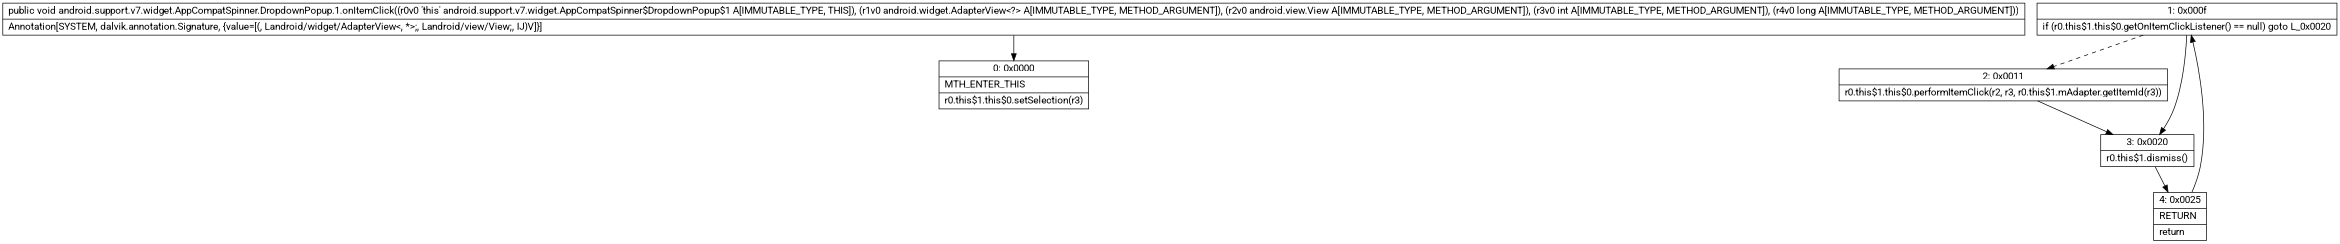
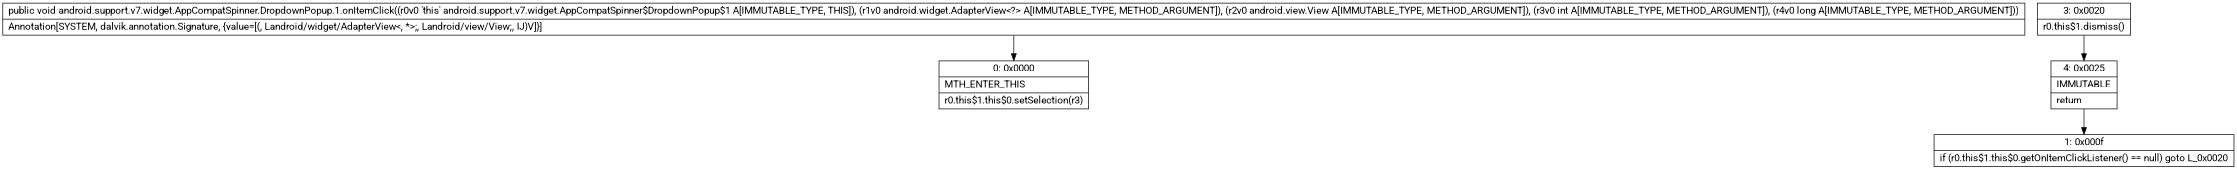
edge "1: 0x000f" -> "3: 0x0020": removed
node "2: 0x0011": removed
node "4: 0x0025": text "RETURN" -> "IMMUTABLE"
